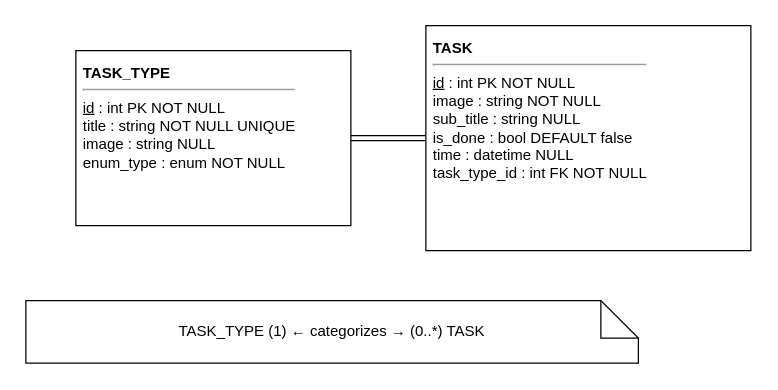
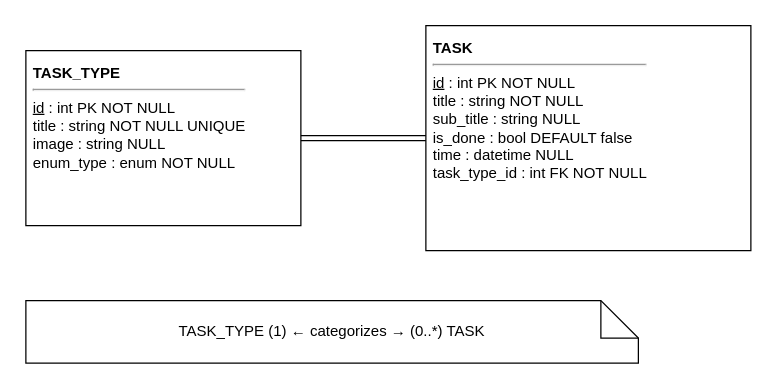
node "TASK id : int PK NOT NULL image : string NOT NULL sub_title : string NULL is_done : bool DEFAULT false time : datetime NULL task_type_id : int FK NOT NULL": label "TASK id : int PK NOT NULL image : string NOT NULL sub_title : string NULL is_done : bool DEFAULT false time : datetime NULL task_type_id : int FK NOT NULL" -> "TASK id : int PK NOT NULL title : string NOT NULL sub_title : string NULL is_done : bool DEFAULT false time : datetime NULL task_type_id : int FK NOT NULL"
node "TASK_TYPE id : int PK NOT NULL title : string NOT NULL UNIQUE image : string NULL enum_type : enum NOT NULL": moved (213, 138) -> (163, 138)
